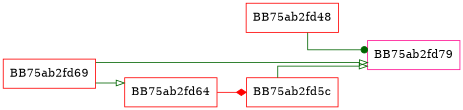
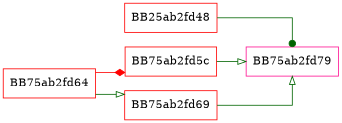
node "BB75ab2fd48": label "BB75ab2fd48" -> "BB25ab2fd48"
edge "BB75ab2fd69" -> "BB75ab2fd64": reversed
